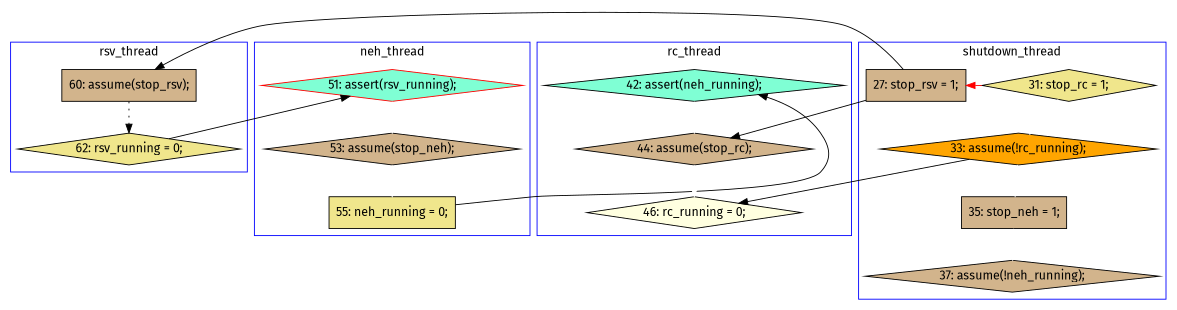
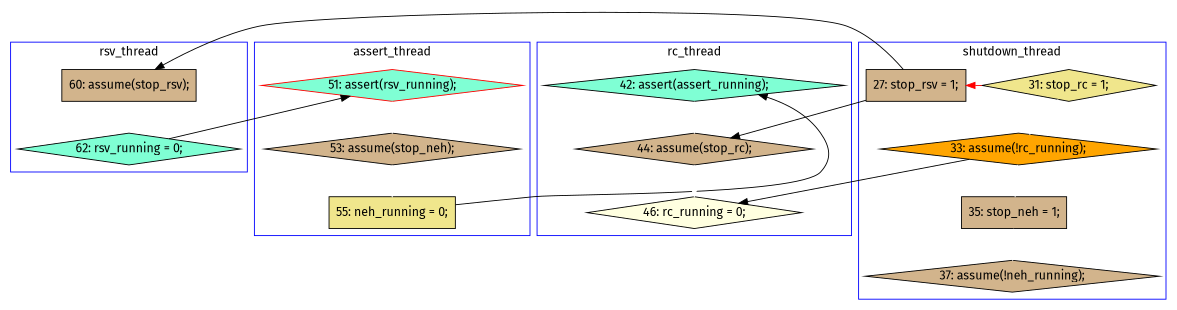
cluster "neh_thread": label "neh_thread" -> "assert_thread"
node "42: assert(neh_running);": label "42: assert(neh_running);" -> "42: assert(assert_running);"
edge "60: assume(stop_rsv);" -> "62: rsv_running = 0;": removed
node "62: rsv_running = 0;": fillcolor khaki -> aquamarine
